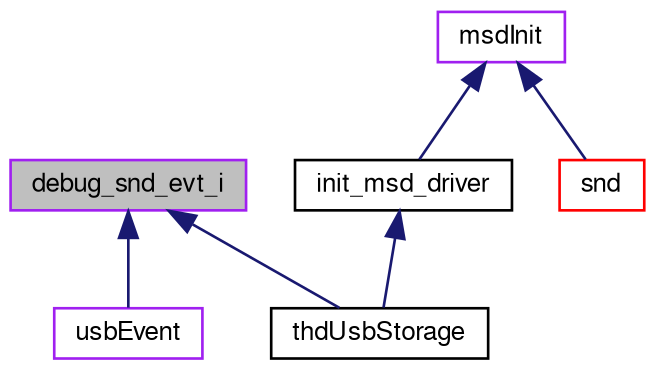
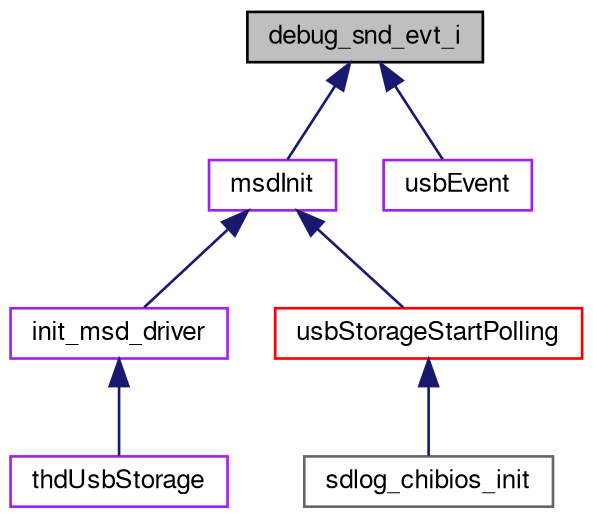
node "debug_snd_evt_i": color purple -> black
node "init_msd_driver": color black -> purple
node "snd": label "snd" -> "usbStorageStartPolling"
edge "thdUsbStorage" -> "debug_snd_evt_i": now "msdInit" -> "debug_snd_evt_i"
node "thdUsbStorage": color black -> purple
node "sdlog_chibios_init": added
